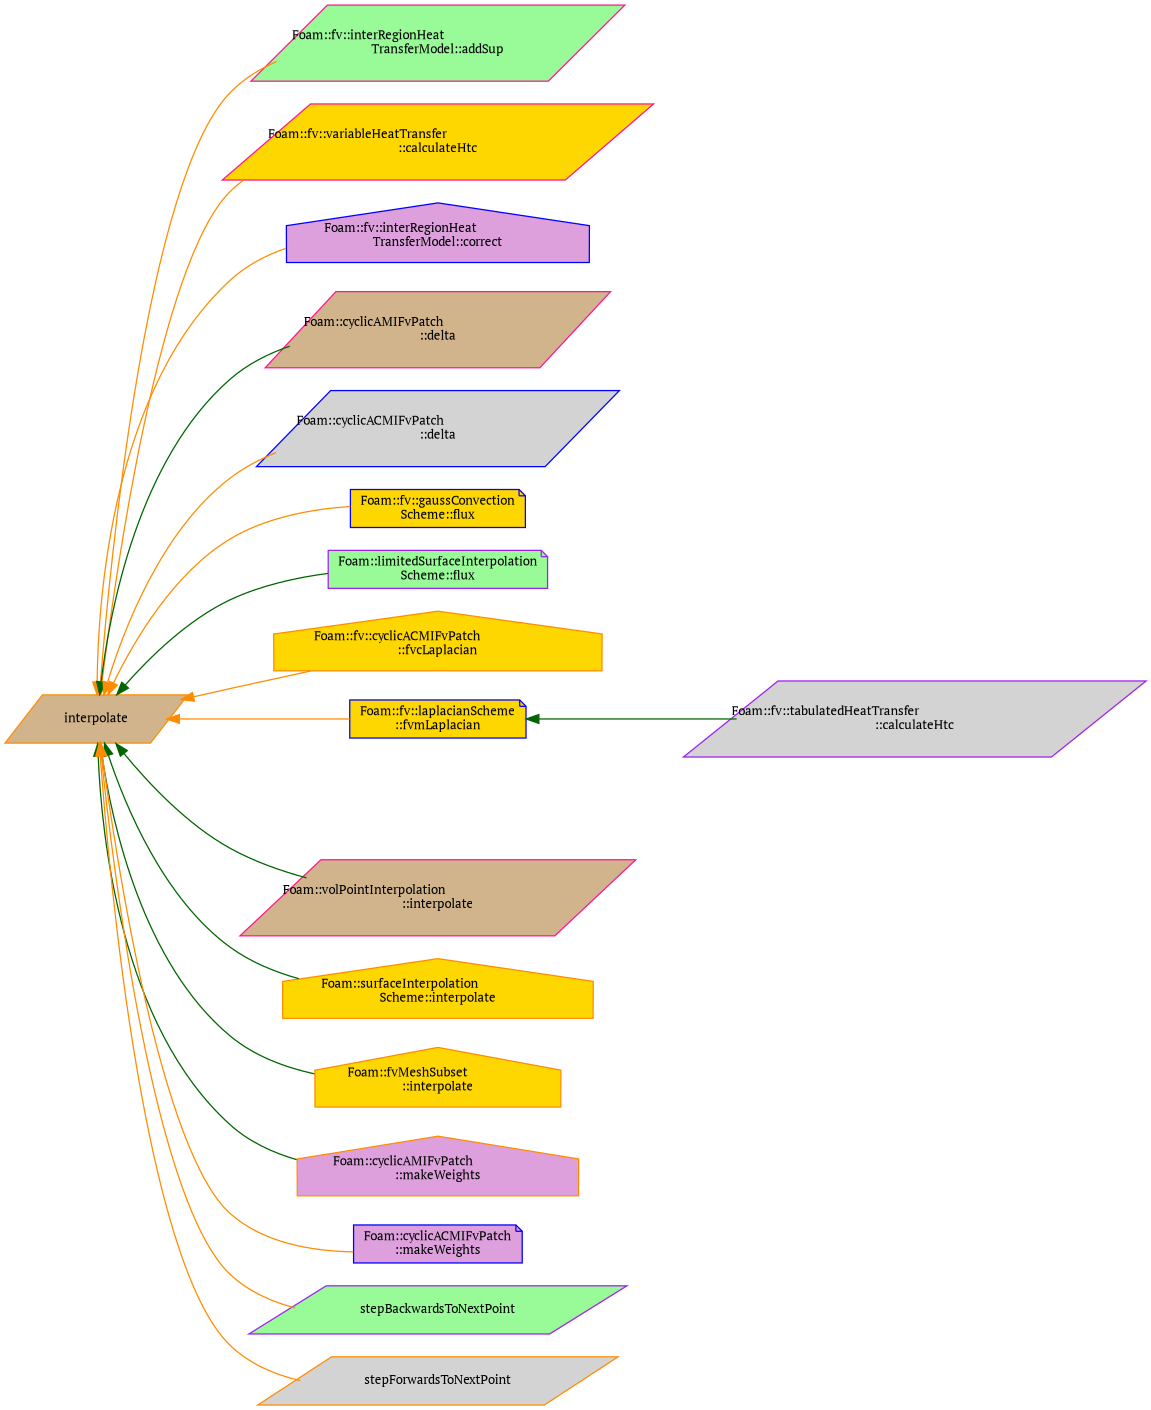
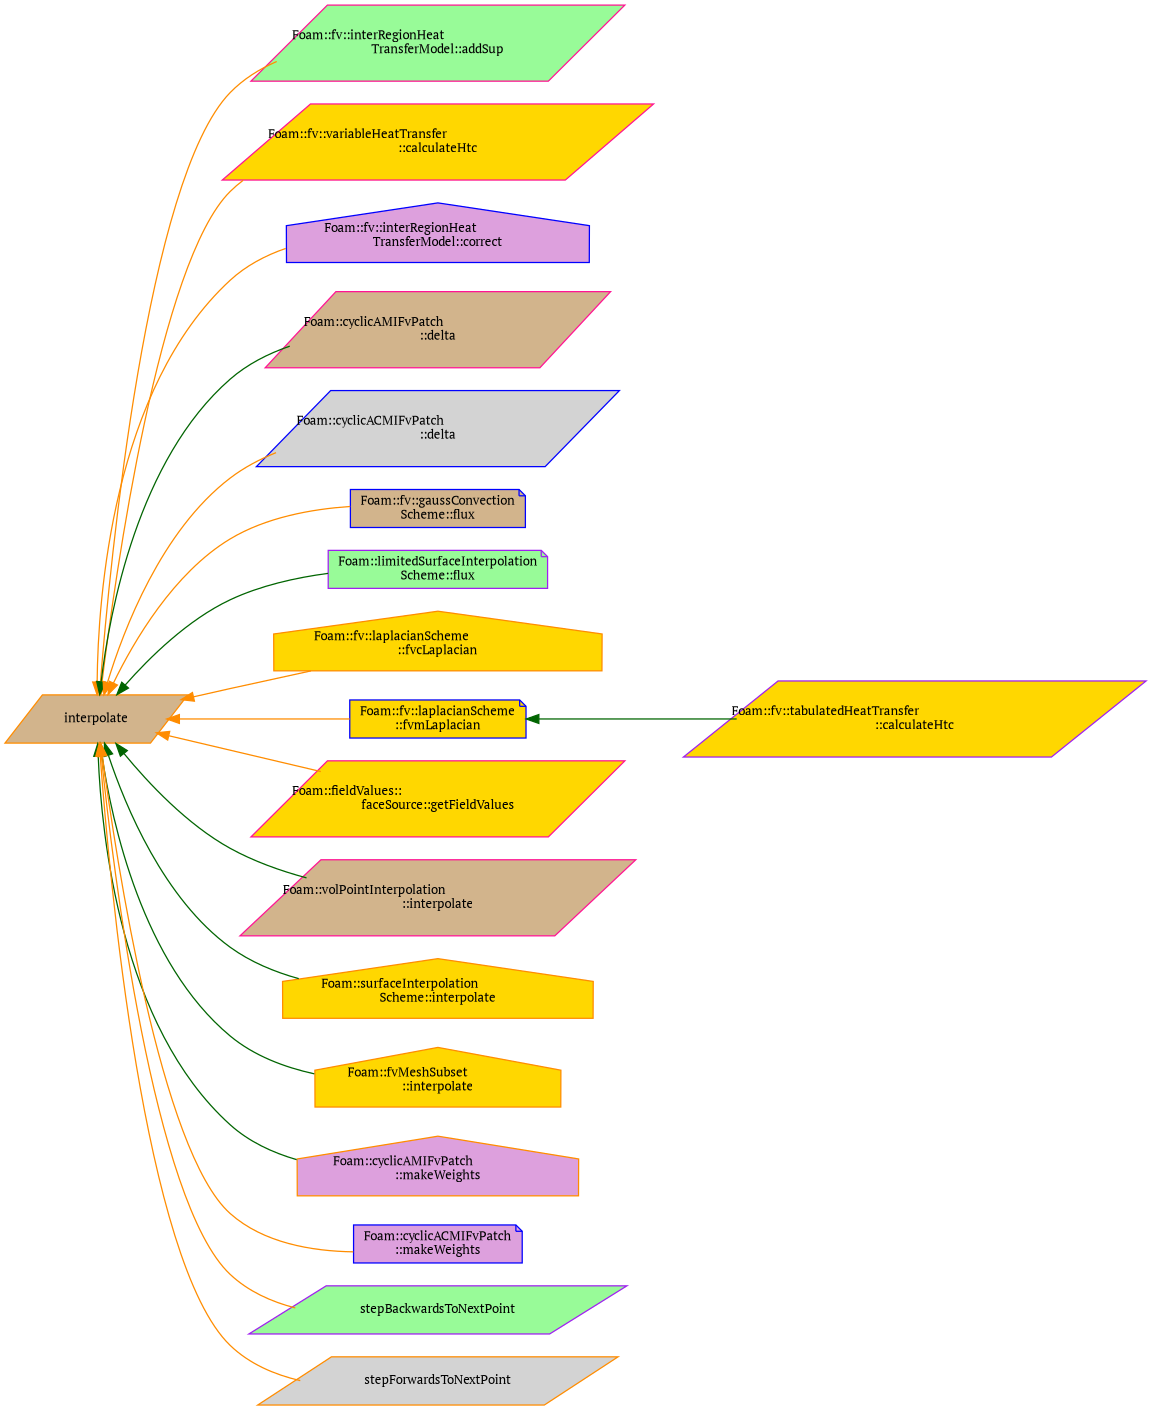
node "Foam::fv::gaussConvection Scheme::flux": fillcolor gold -> tan
node "Foam::fv::cyclicACMIFvPatch ::fvcLaplacian": label "Foam::fv::cyclicACMIFvPatch ::fvcLaplacian" -> "Foam::fv::laplacianScheme ::fvcLaplacian"
node "Foam::fv::tabulatedHeatTransfer ::calculateHtc": fillcolor lightgrey -> gold
node "Foam::fieldValues:: faceSource::getFieldValues": added
